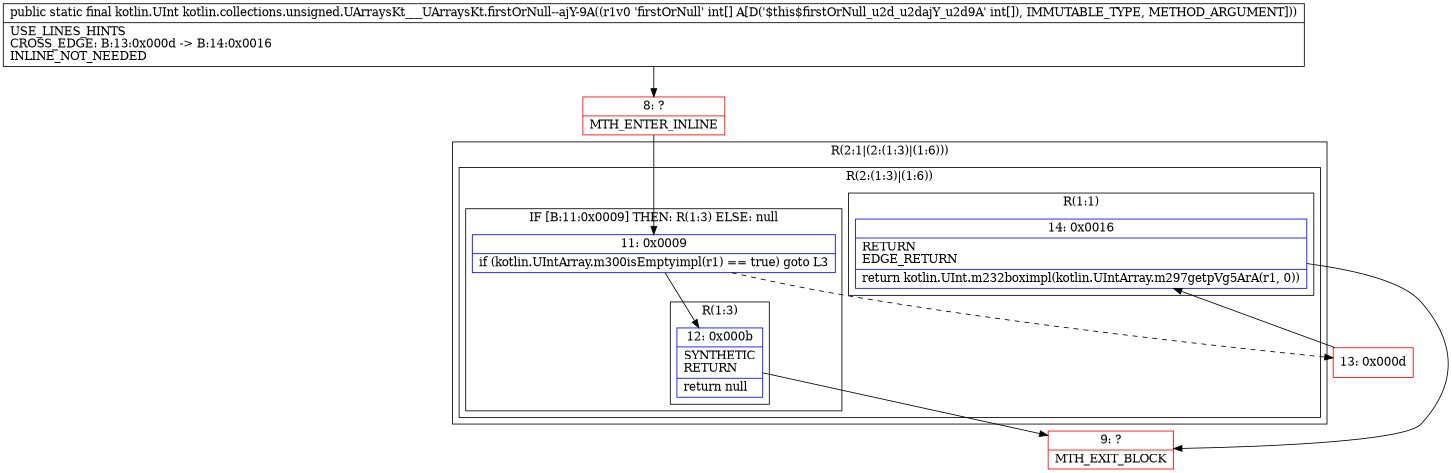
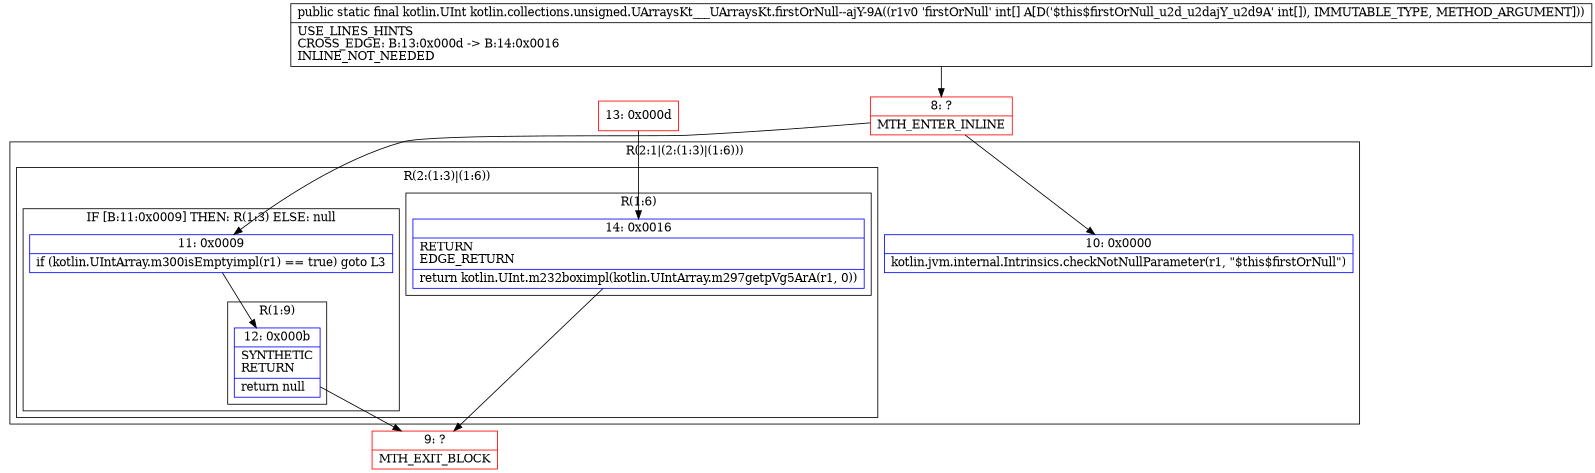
cluster "R(1:1)": label "R(1:1)" -> "R(1:6)"
node "10: 0x0000": added
cluster "R(1:3)": label "R(1:3)" -> "R(1:9)"
edge "11: 0x0009" -> "13: 0x000d": removed
